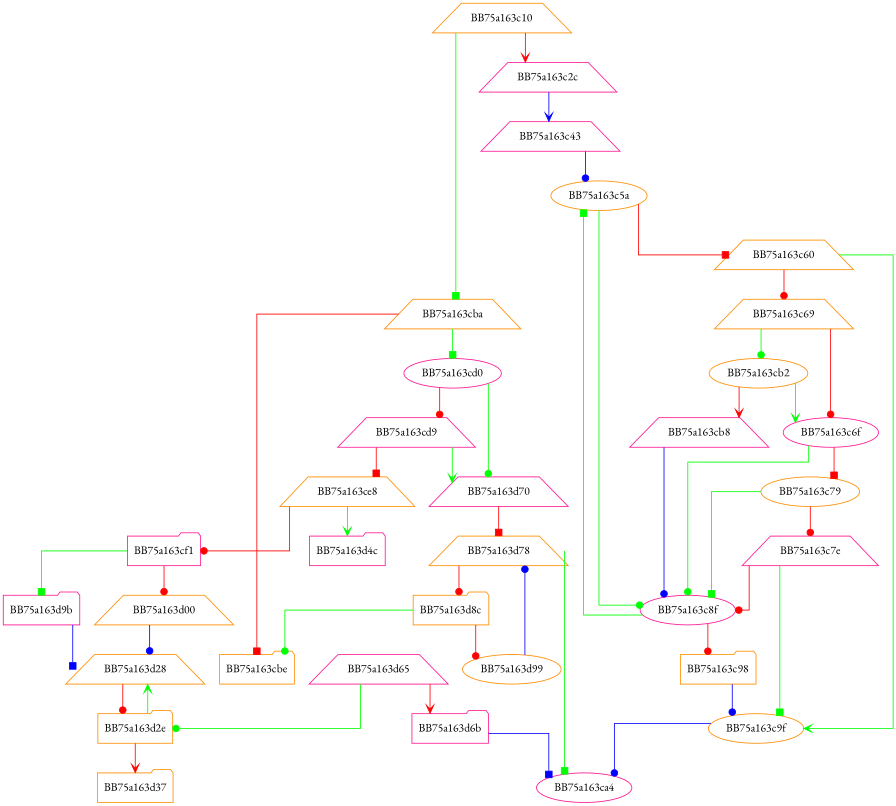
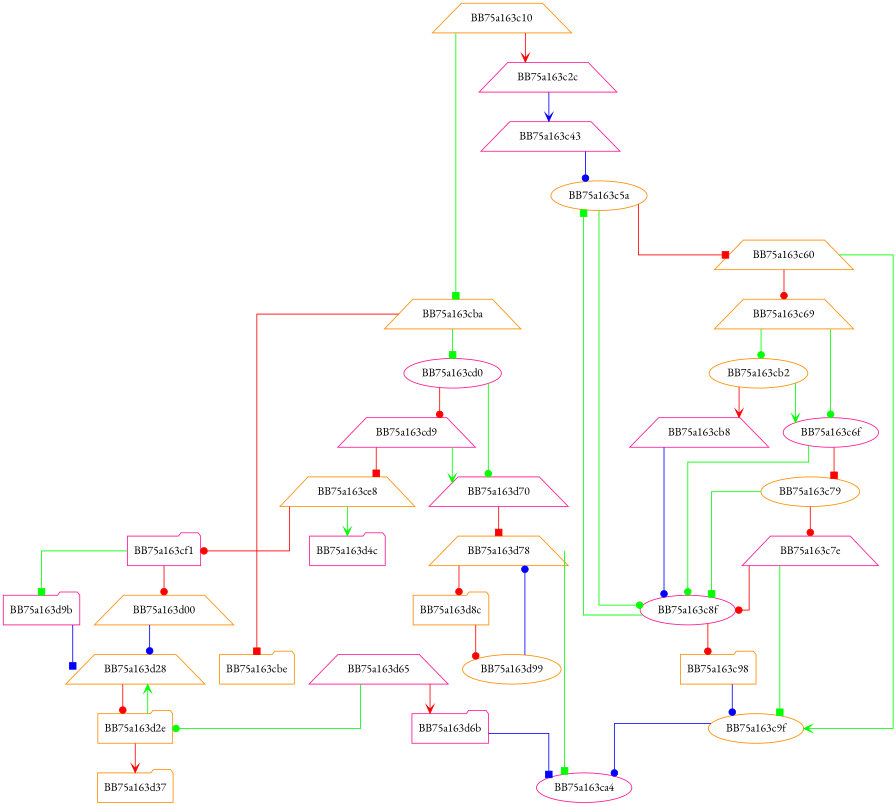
edge "BB75a163c69" -> "BB75a163c6f": color red -> green
edge "BB75a163d8c" -> "BB75a163cbe": removed
